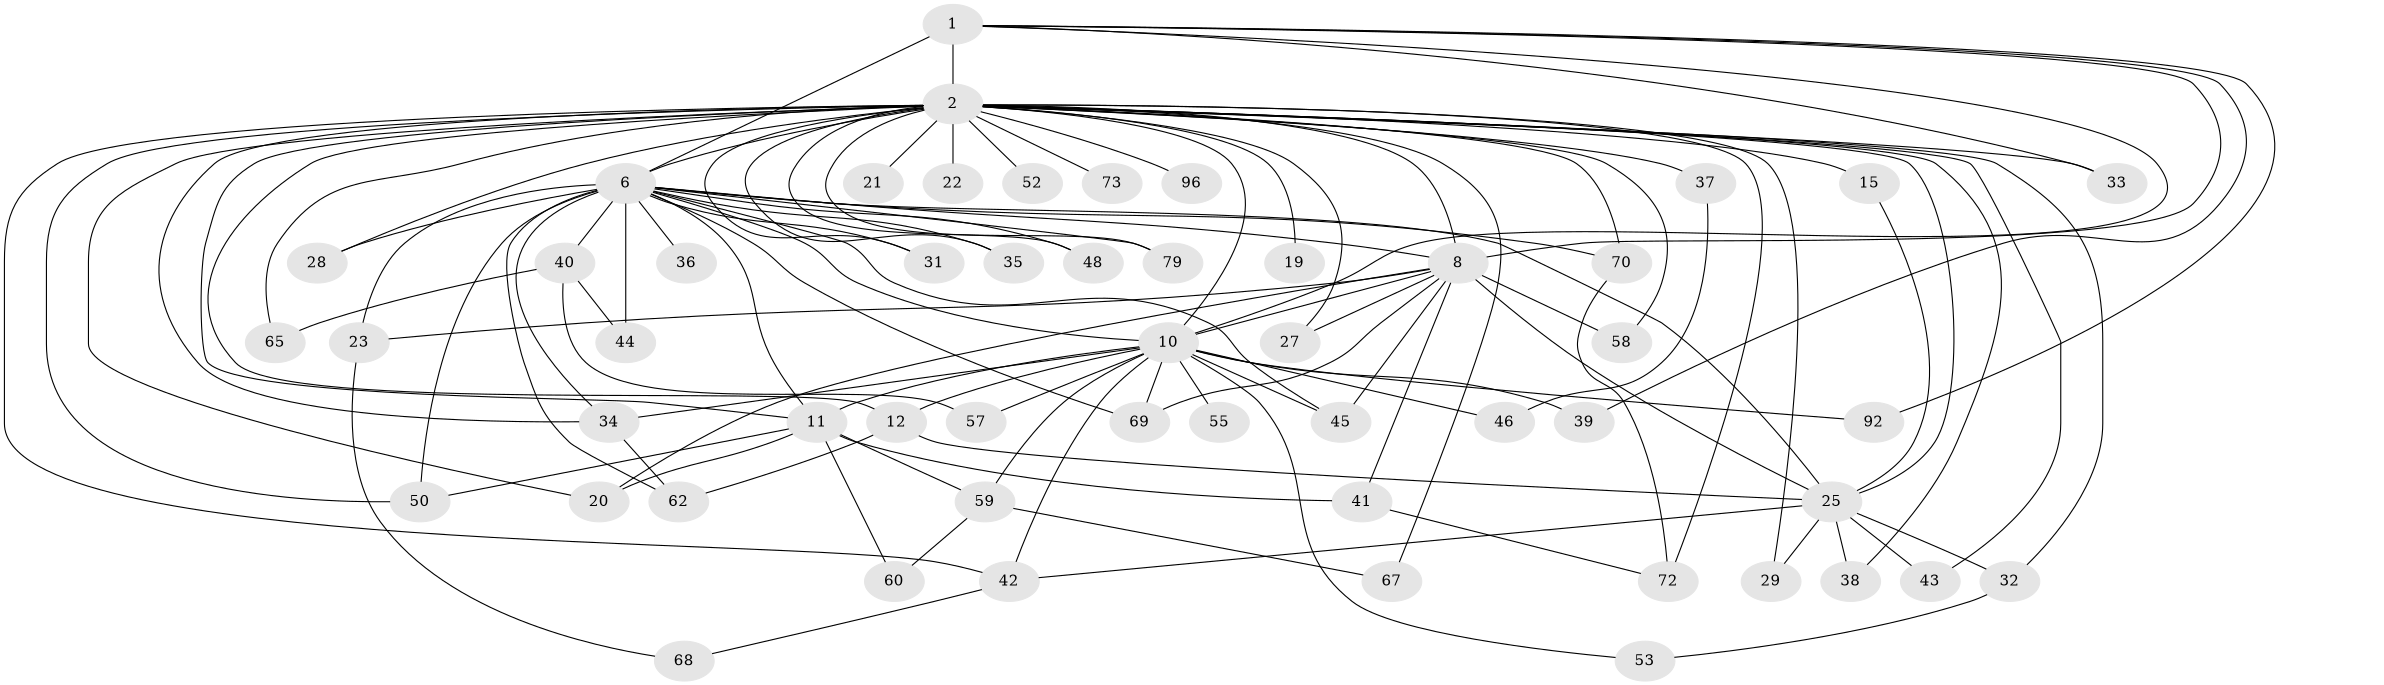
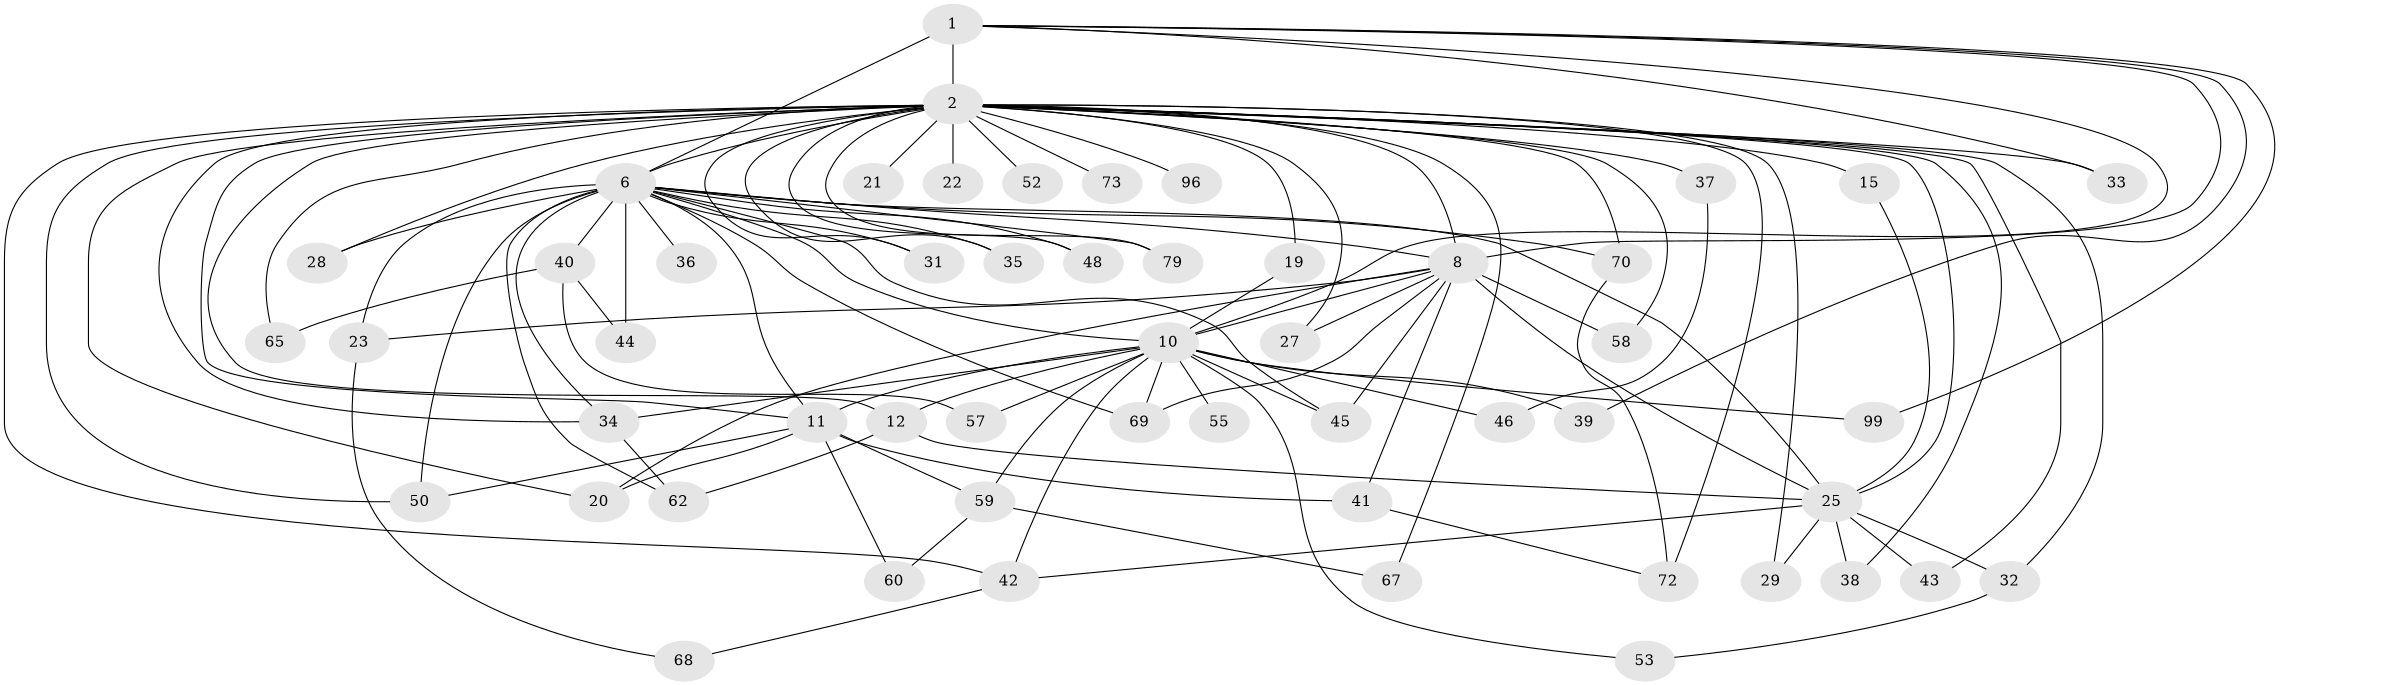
edge "2" -- "10": now "19" -- "10"
node "92": label "92" -> "99"
